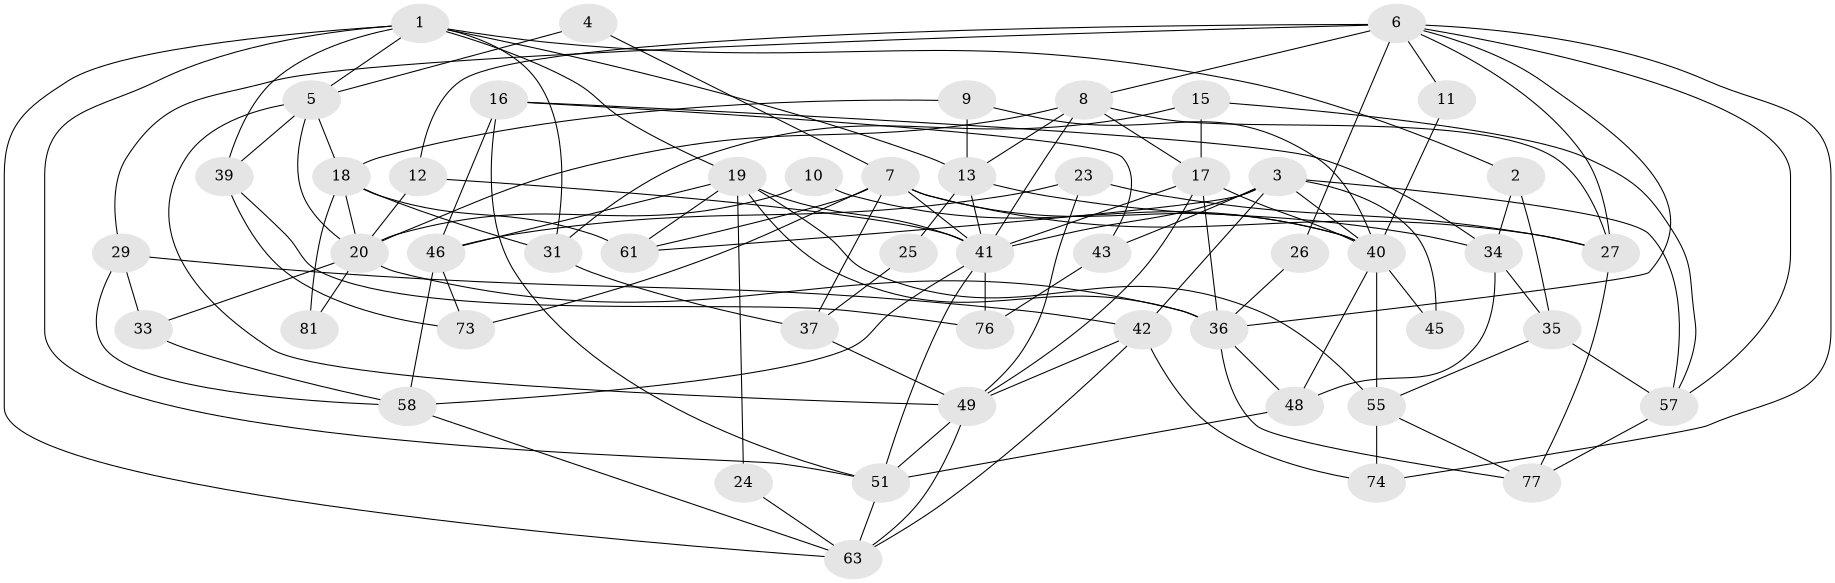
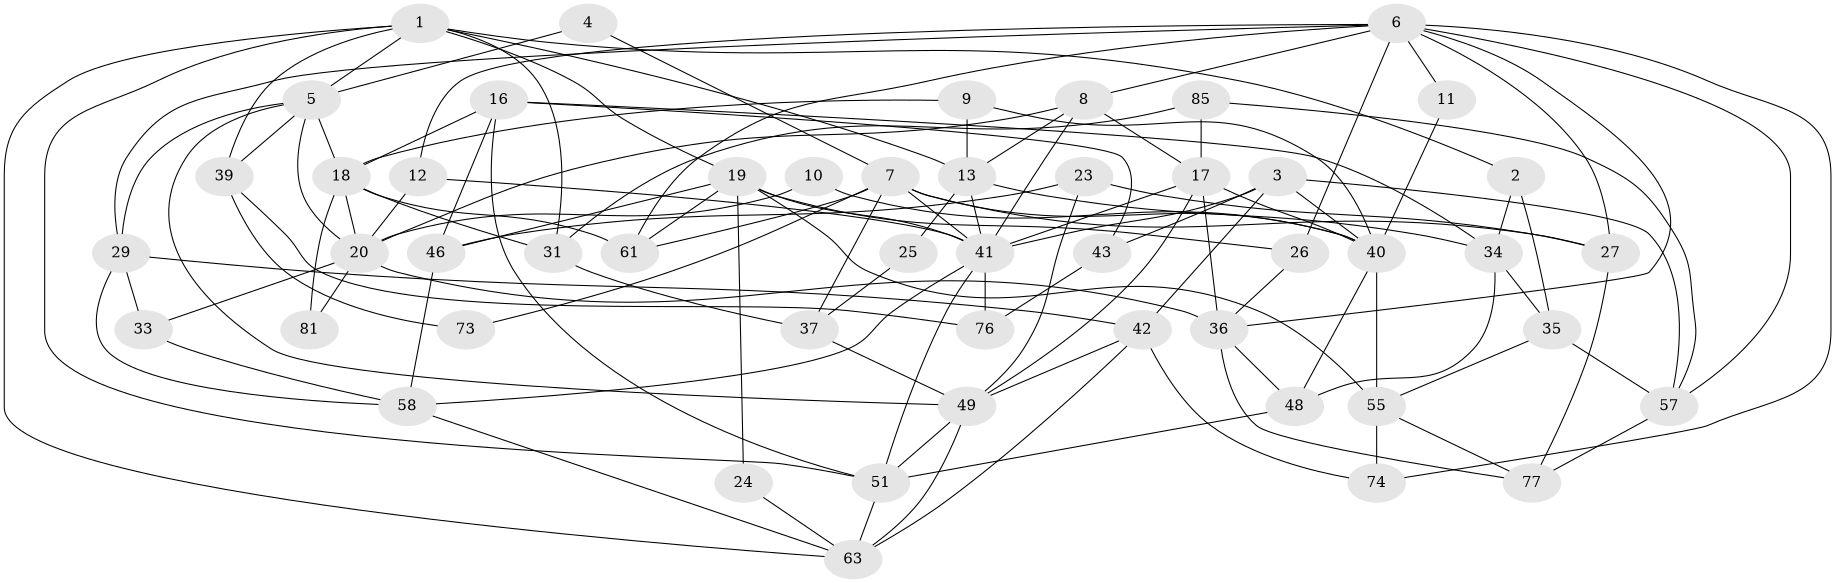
node "15": label "15" -> "85"
edge "8" -- "27": removed
edge "5" -- "29": added
edge "16" -- "18": added
edge "3" -- "61": now "6" -- "61"
edge "19" -- "36": now "19" -- "26"
edge "46" -- "73": removed
node "45": removed
